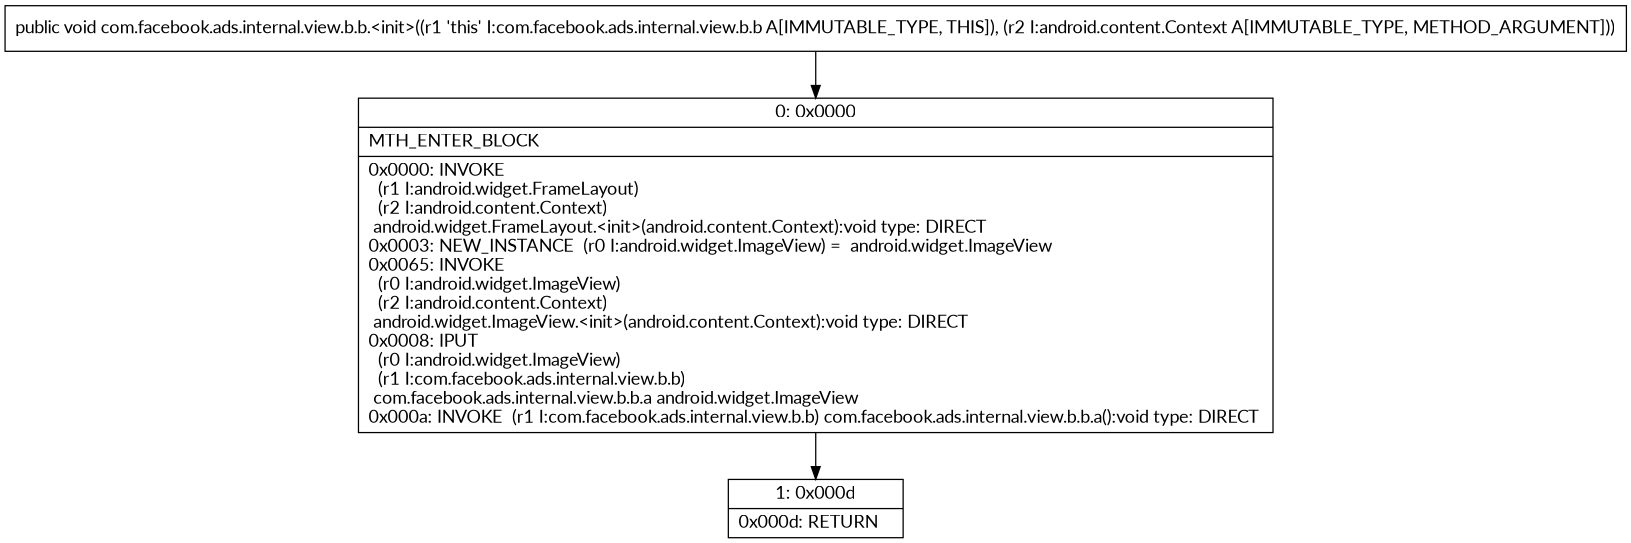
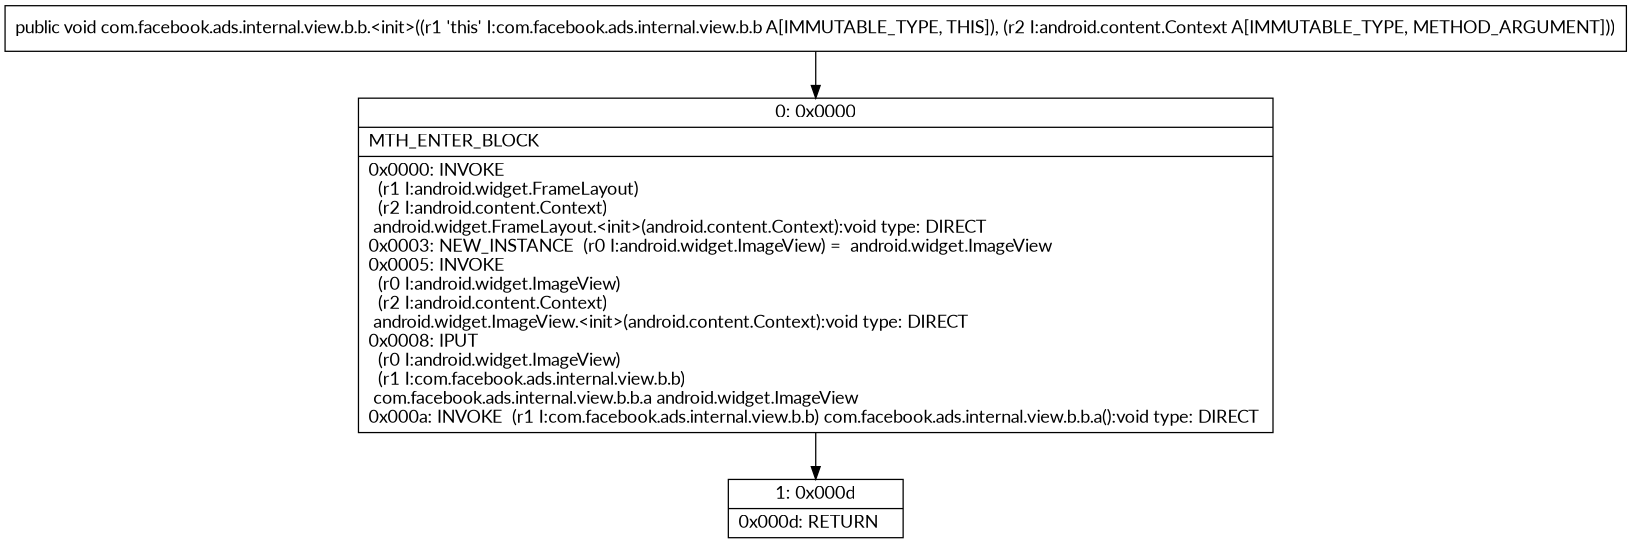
node "0: 0x0000": text "0x0065: INVOKE" -> "0x0005: INVOKE"
